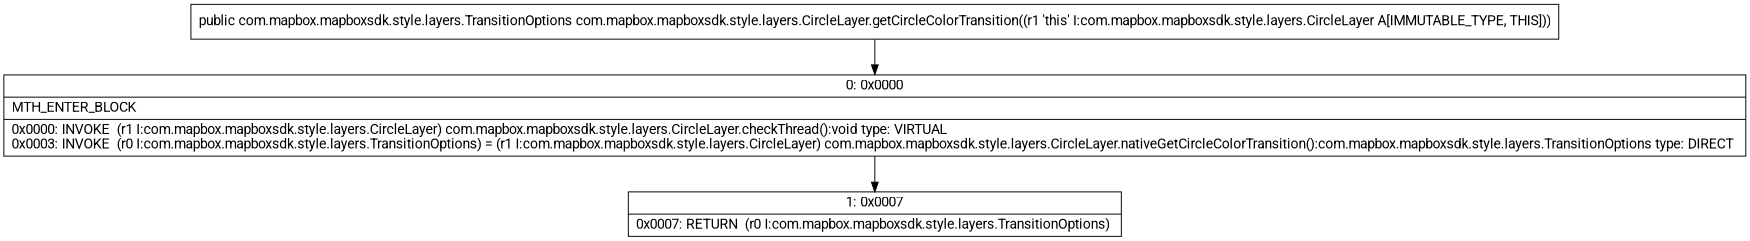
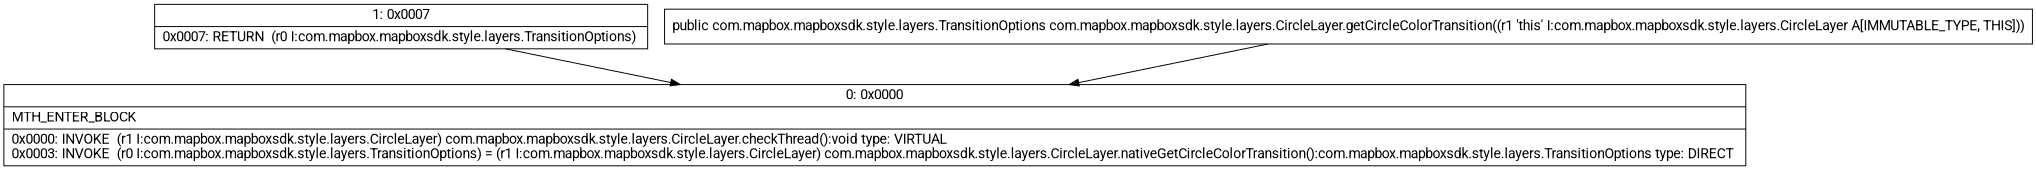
edge "0: 0x0000" -> "1: 0x0007": reversed
